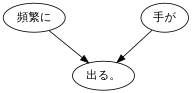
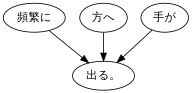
node "方へ": added
